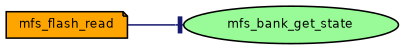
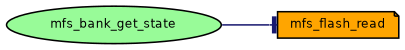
edge "mfs_flash_read" -> "mfs_bank_get_state": reversed
